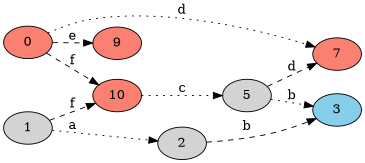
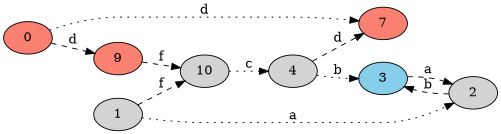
edge "0" -> "9": label "e" -> "d"
edge "0" -> "10": now "9" -> "10"
edge "3" -> "2": added, label "a"
node "10": fillcolor salmon -> lightgrey
node "5": label "5" -> "4"
